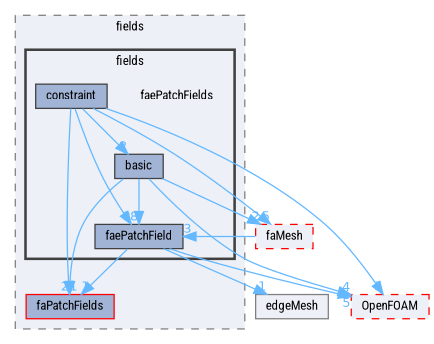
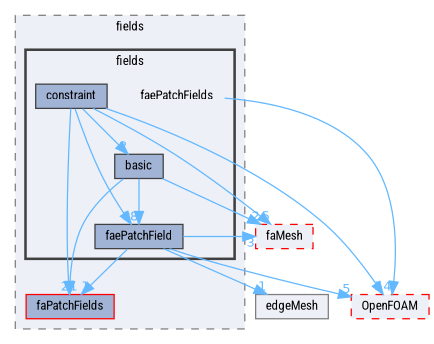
edge "faMesh" -> "faePatchField": reversed
edge "basic" -> "OpenFOAM": now "faePatchFields" -> "OpenFOAM"
